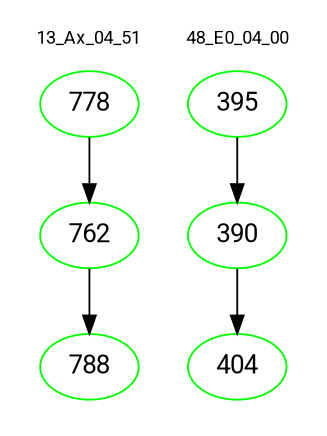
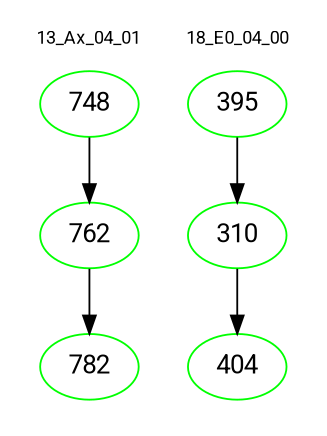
cluster "13_Ax_04_51": label "13_Ax_04_51" -> "13_Ax_04_01"
cluster "48_E0_04_00": label "48_E0_04_00" -> "18_E0_04_00"
node "778": label "778" -> "748"
node "390": label "390" -> "310"
node "788": label "788" -> "782"
